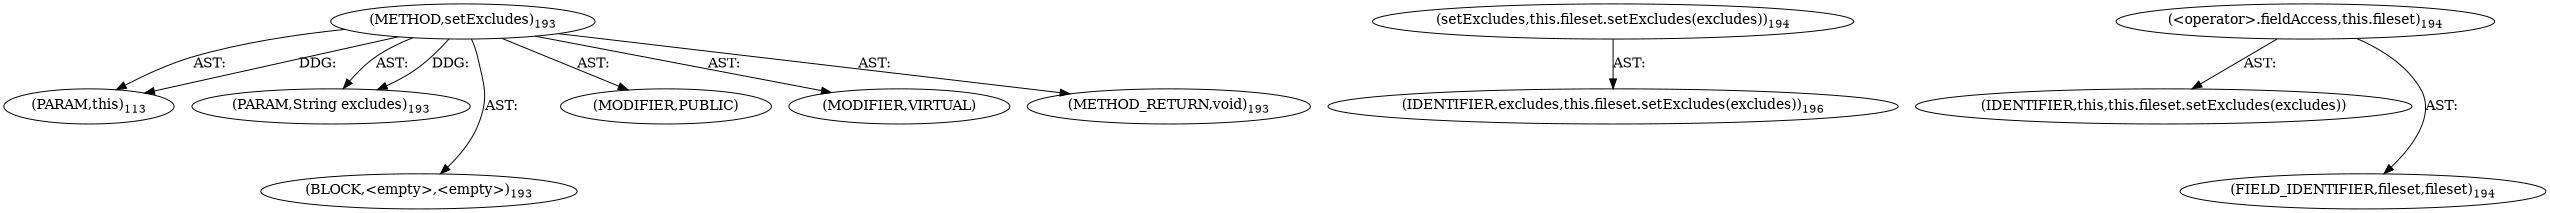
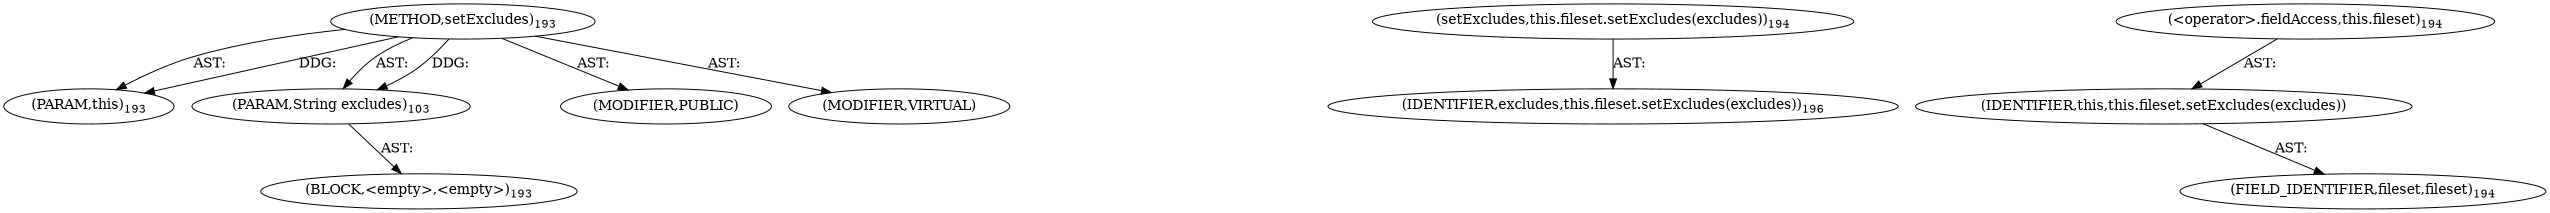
edge "(<operator>.fieldAccess,this.fileset)" -> "(FIELD_IDENTIFIER,fileset,fileset)": now "(IDENTIFIER,this,this.fileset.setExcludes(excludes))" -> "(FIELD_IDENTIFIER,fileset,fileset)"
node "(PARAM,this)": text "113" -> "193"
node "(PARAM,String excludes)": text "193" -> "103"
node "(METHOD_RETURN,void)": removed
edge "(METHOD,setExcludes)" -> "(BLOCK,<empty>,<empty>)": now "(PARAM,String excludes)" -> "(BLOCK,<empty>,<empty>)"
